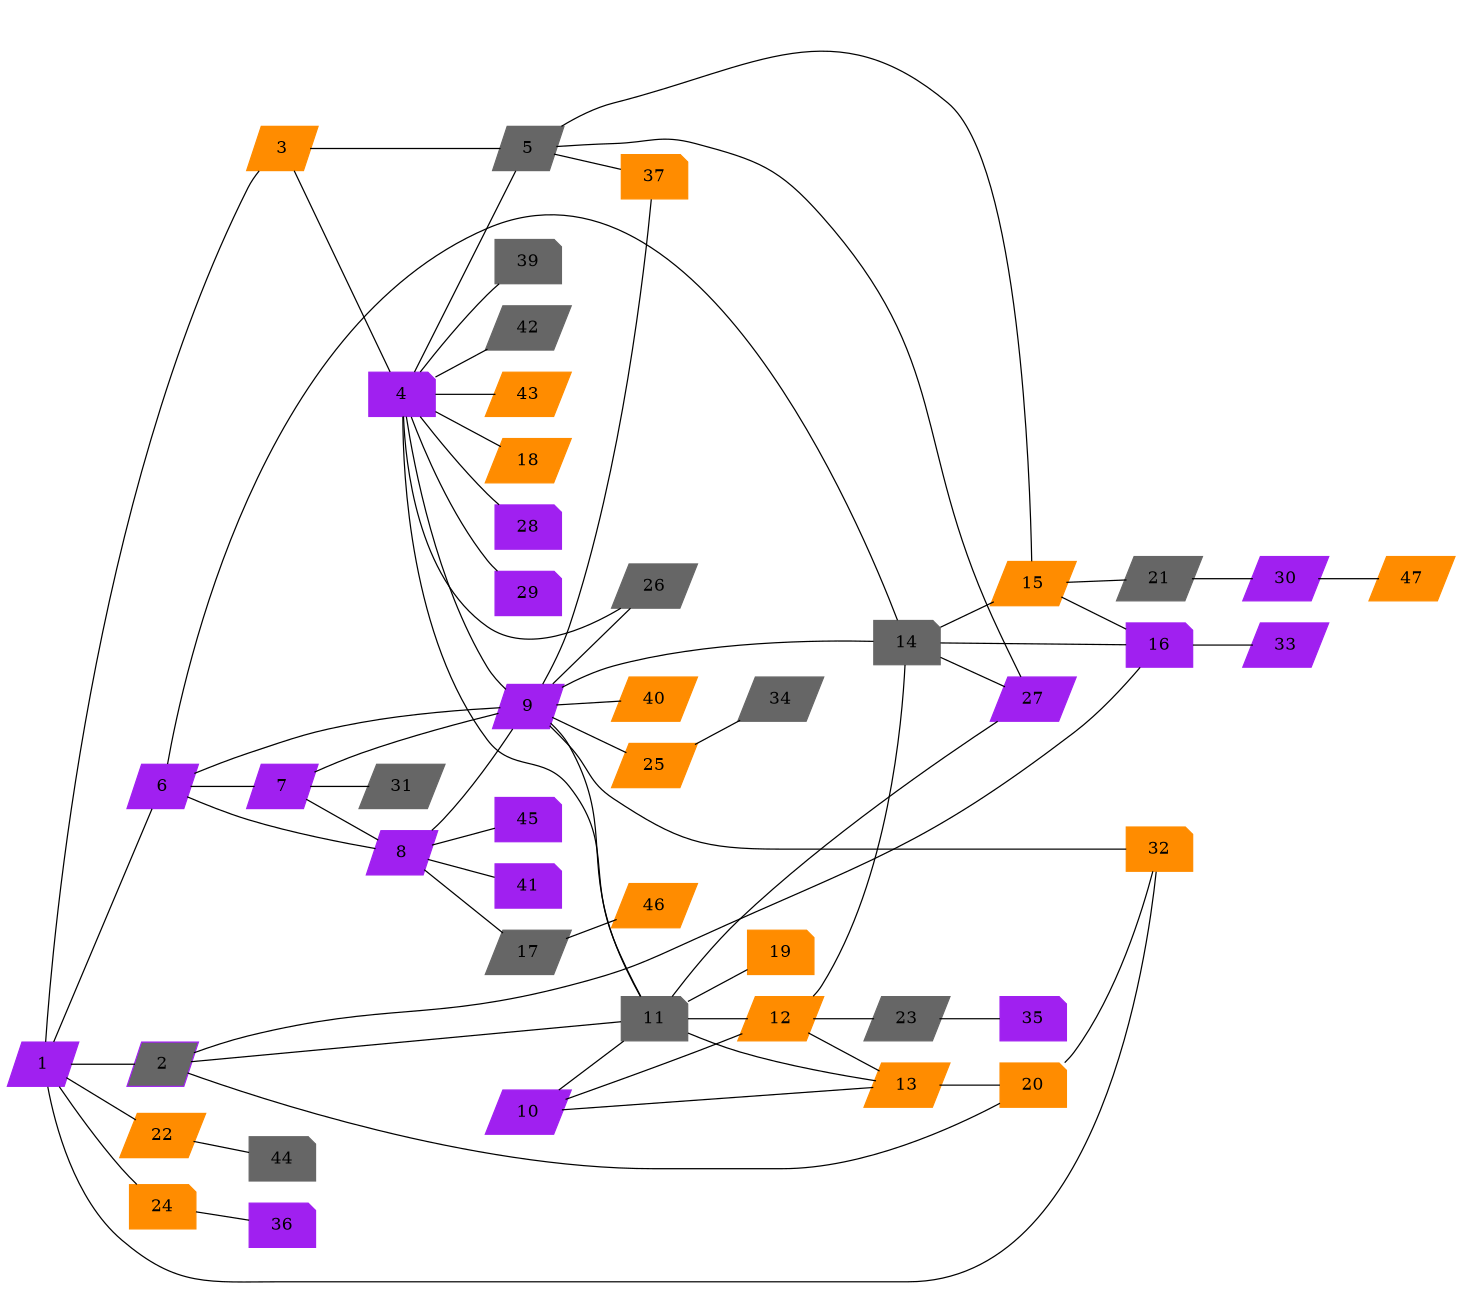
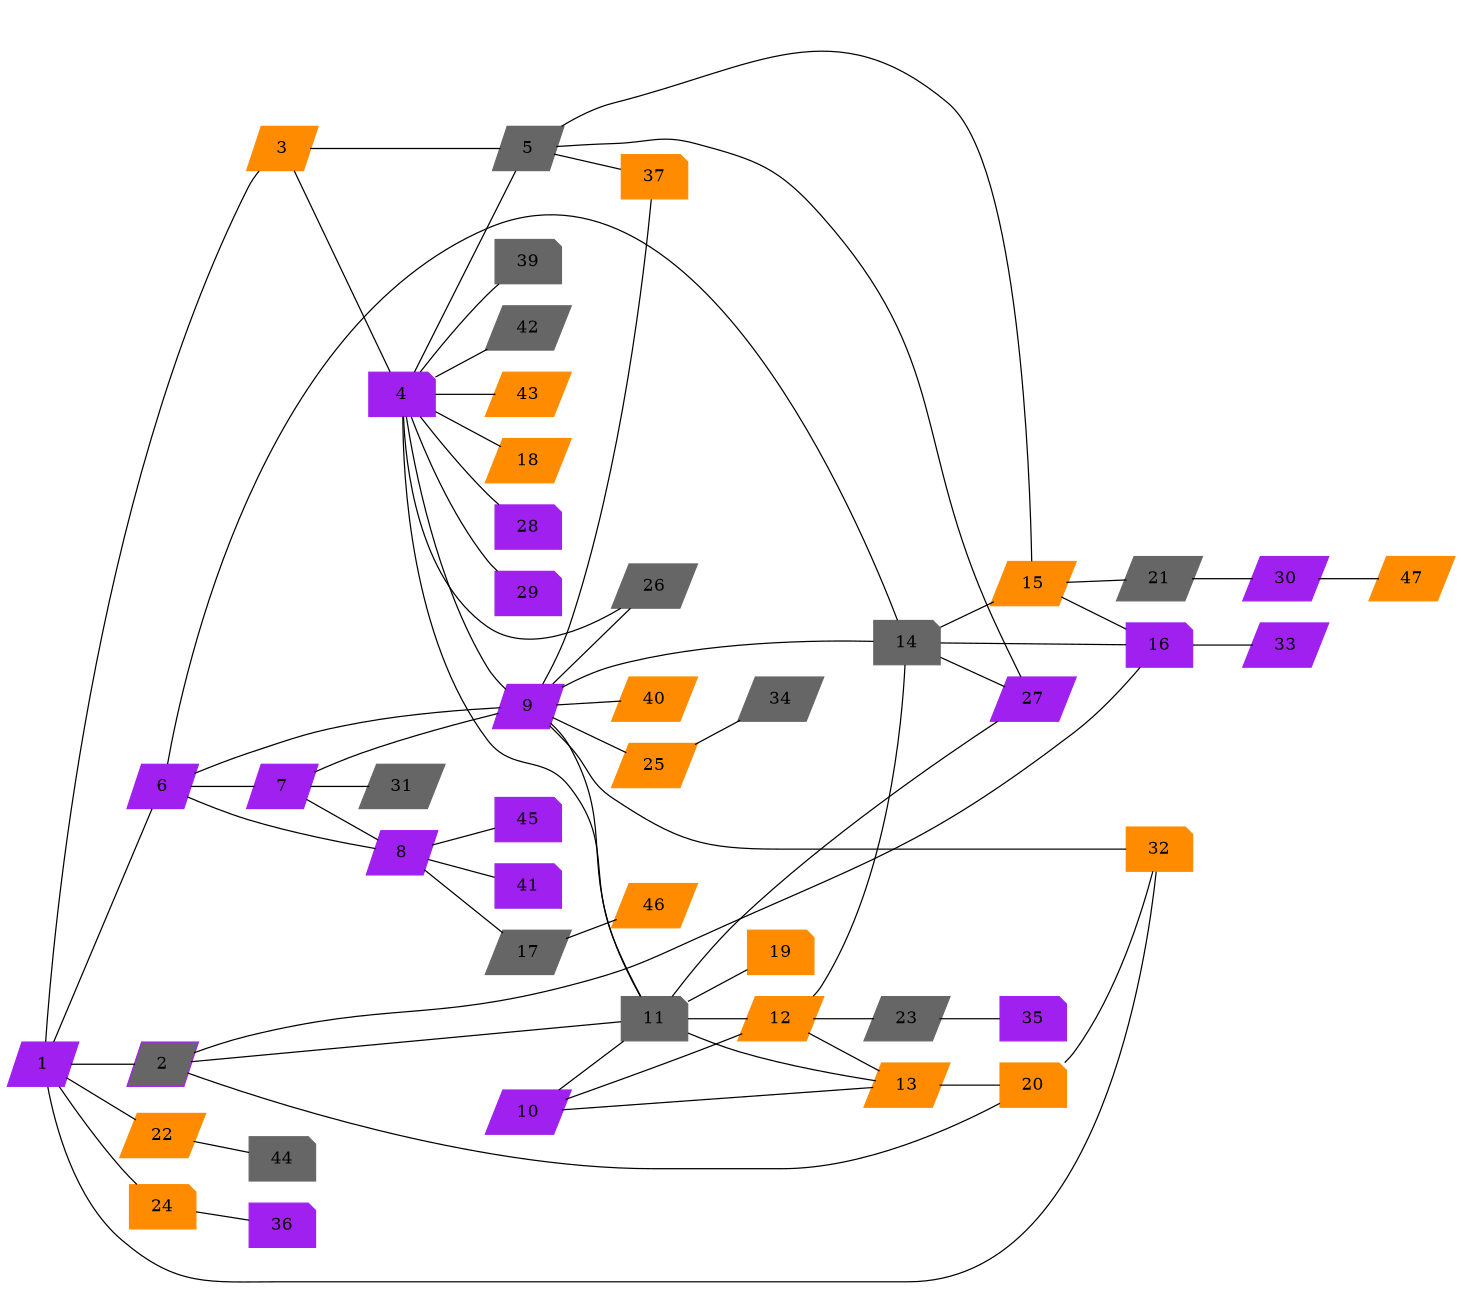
edge "9" -- "8": removed
